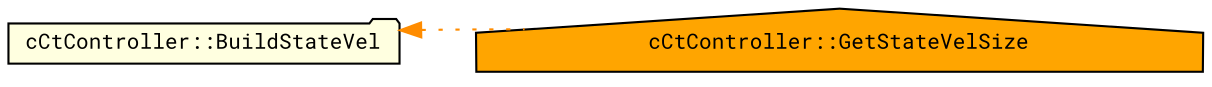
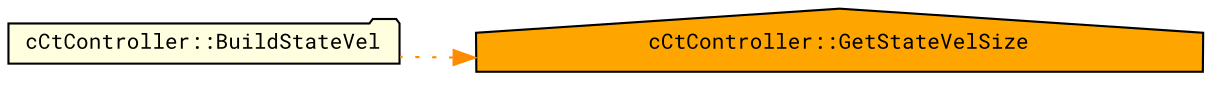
edge "cCtController::GetStateVelSize" -> "cCtController::BuildStateVel": reversed
